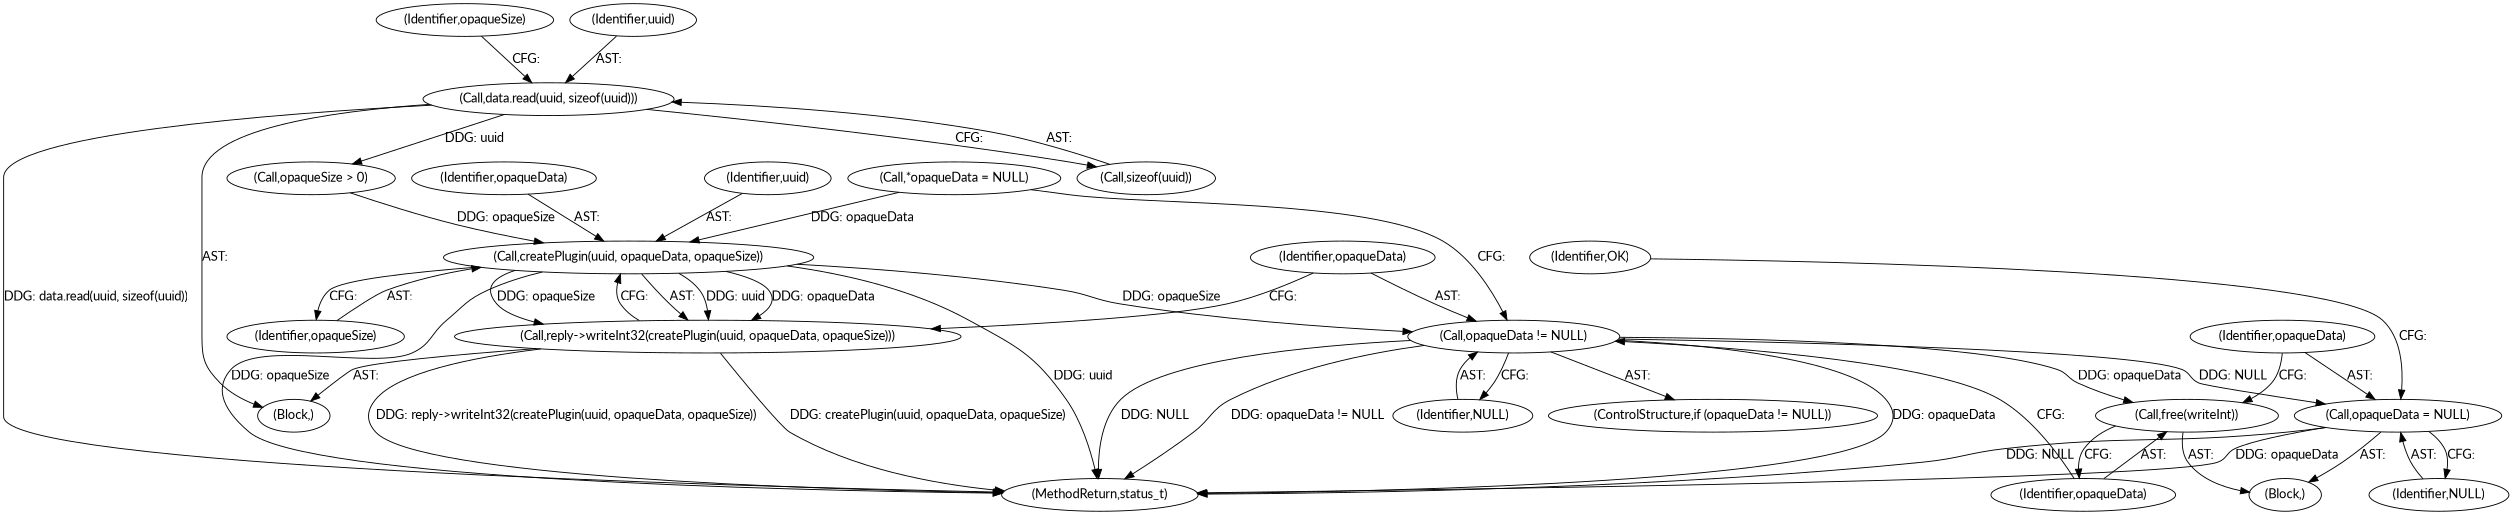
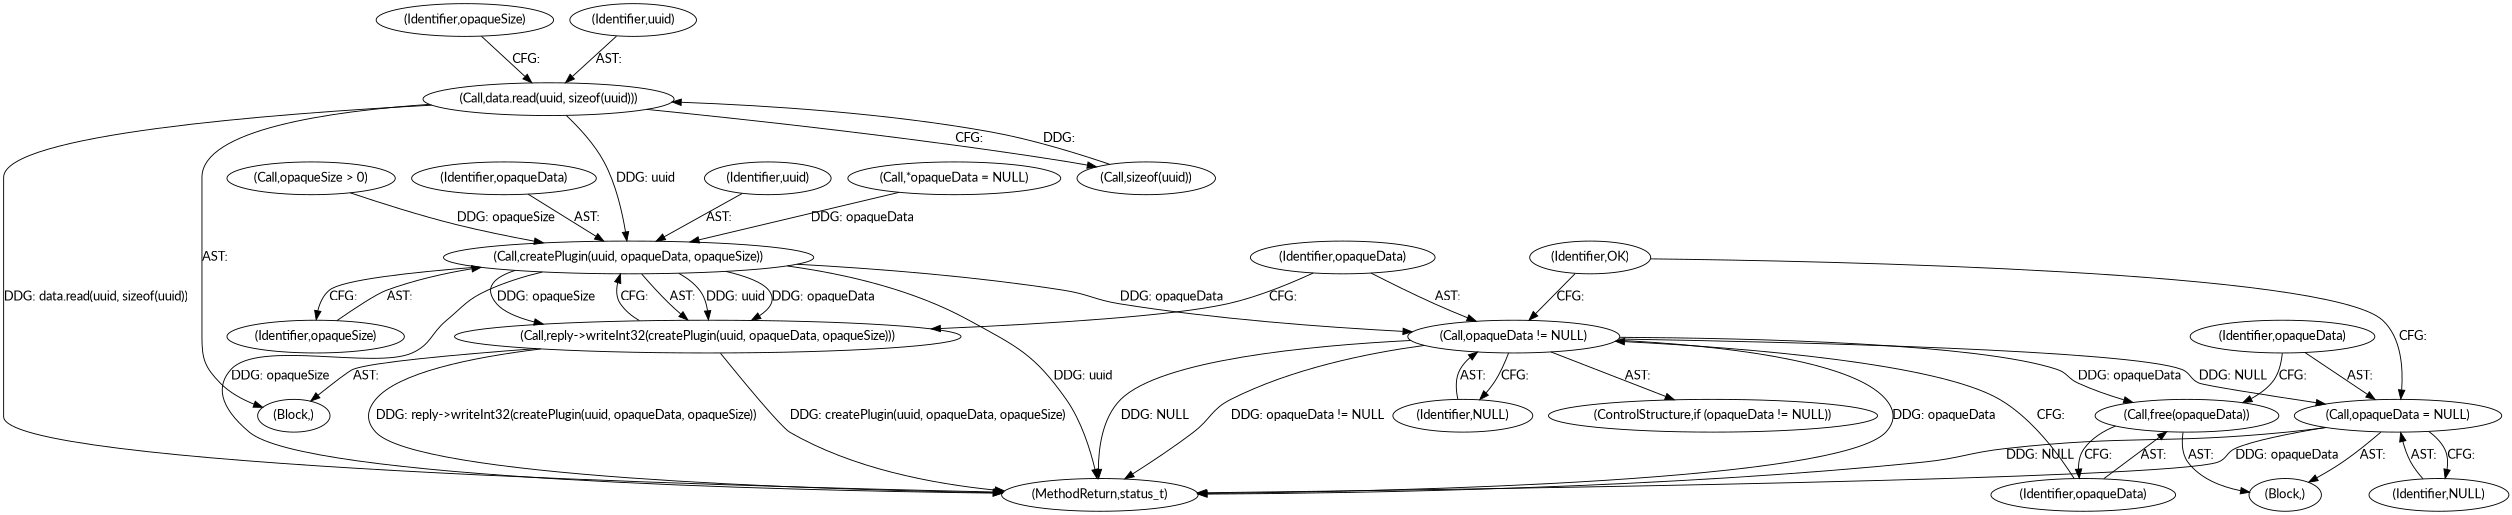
edge "(Call,data.read(uuid, sizeof(uuid)))" -> "(Call,opaqueSize > 0)": now "(Call,data.read(uuid, sizeof(uuid)))" -> "(Call,createPlugin(uuid, opaqueData, opaqueSize))"
edge "(Call,sizeof(uuid))" -> "(Call,data.read(uuid, sizeof(uuid)))": label "AST: " -> "DDG: "
edge "(Call,*opaqueData = NULL)" -> "(Call,opaqueData != NULL)": now "(Identifier,OK)" -> "(Call,opaqueData != NULL)"
edge "(Call,createPlugin(uuid, opaqueData, opaqueSize))" -> "(Call,opaqueData != NULL)": label "DDG: opaqueSize" -> "DDG: opaqueData"
node "(Call,free(writeInt))": label "(Call,free(writeInt))" -> "(Call,free(opaqueData))"
